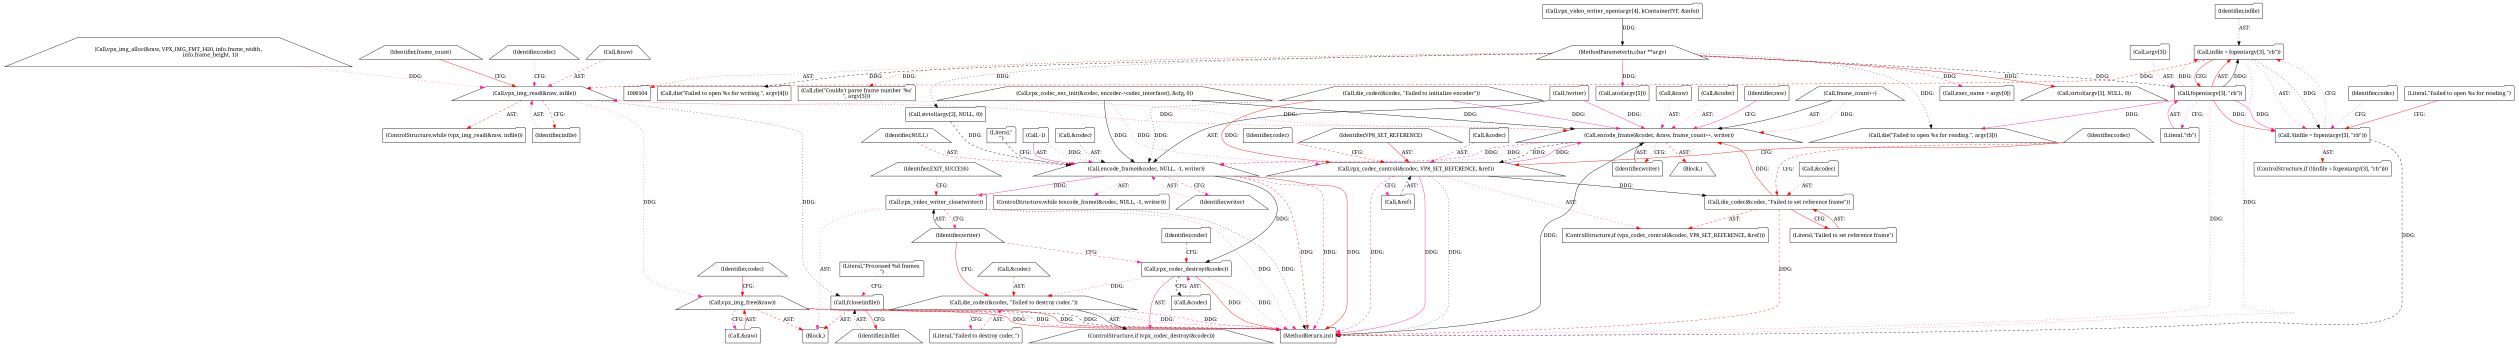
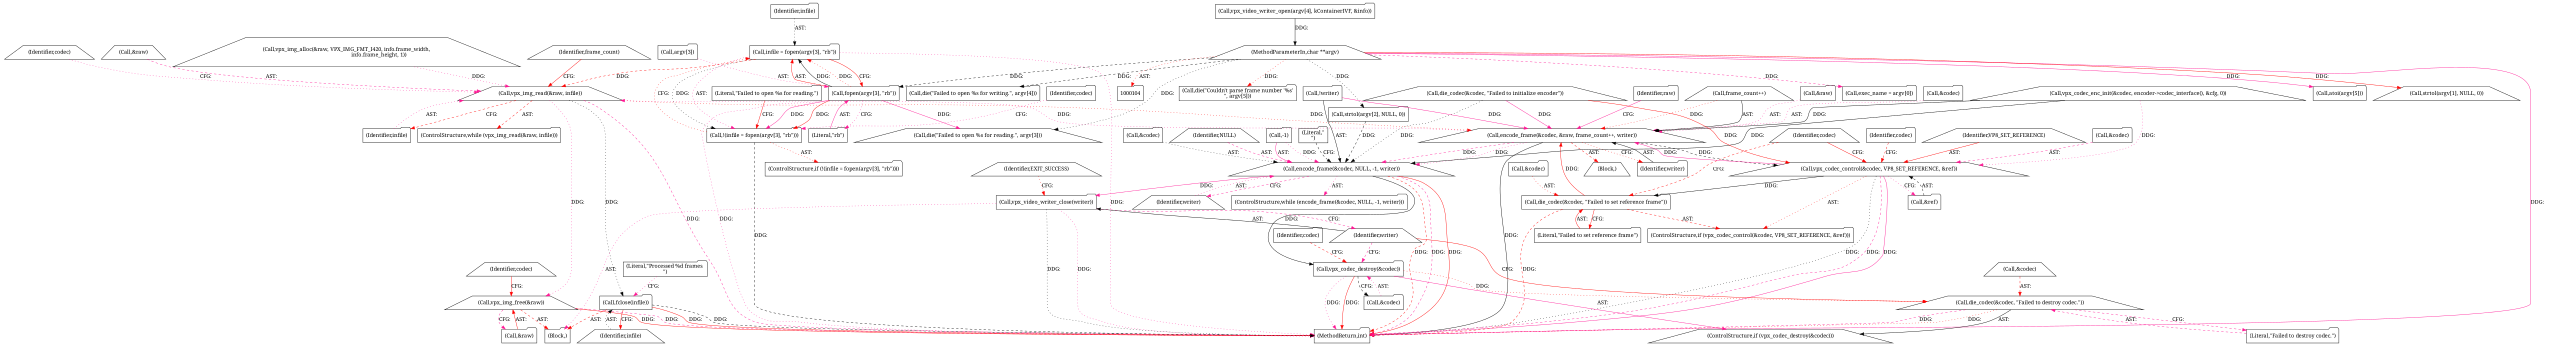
edge "(MethodParameterIn,char **argv)" -> "(MethodReturn,int)": added, label "DDG:"
edge "(Call,vpx_img_read(&raw, infile))" -> "(MethodReturn,int)": added, label "DDG:"
